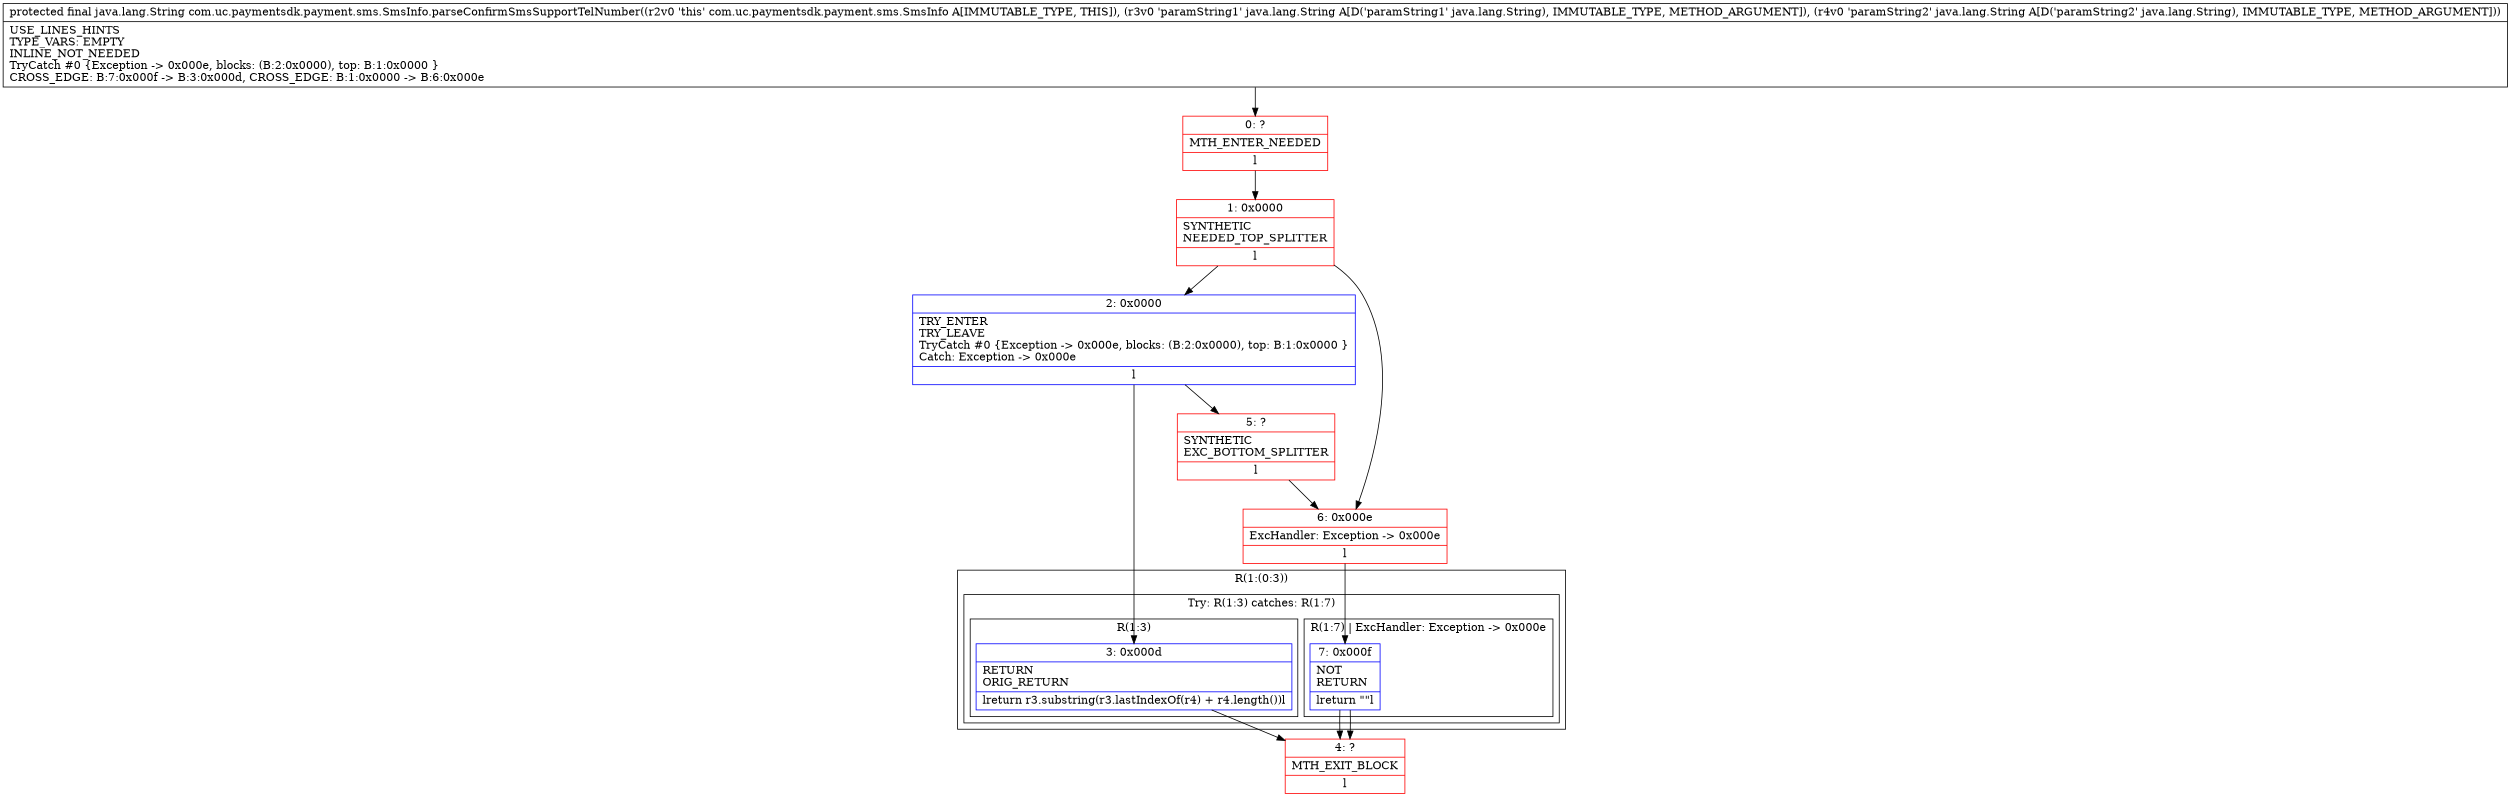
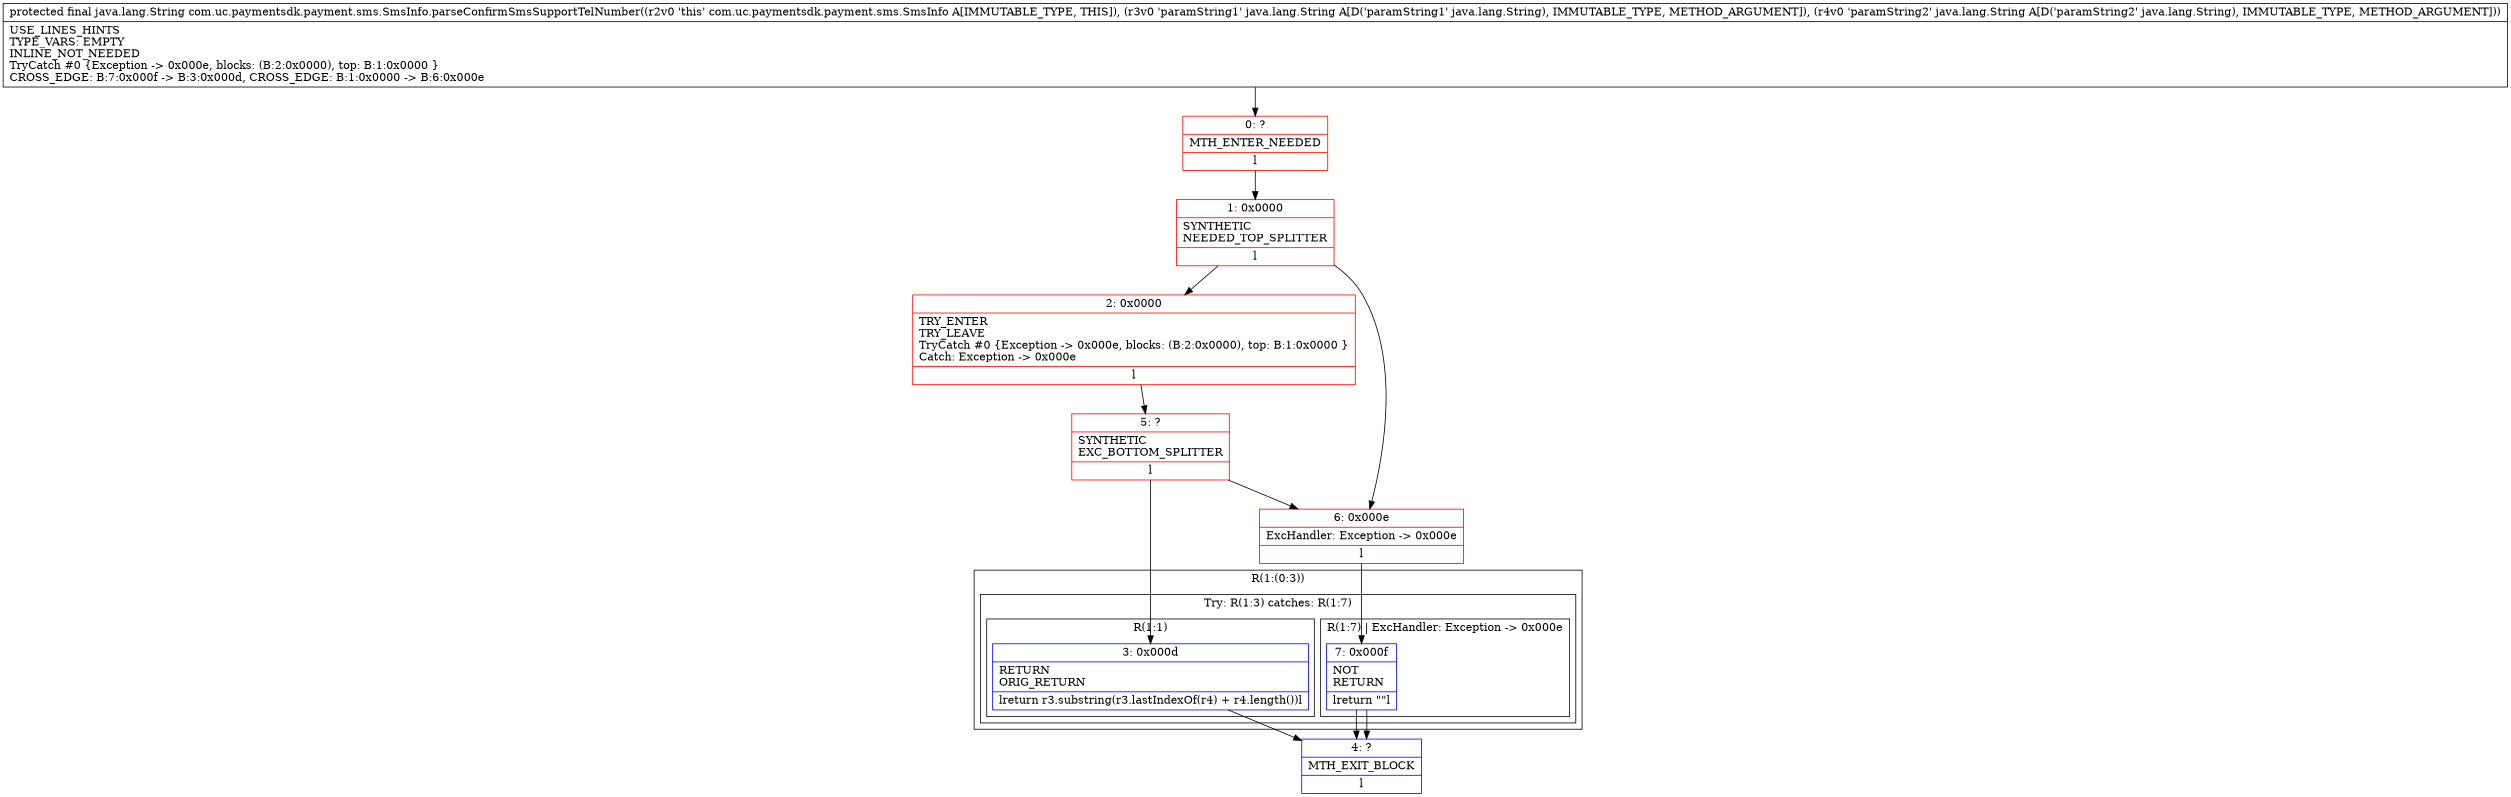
node "2: 0x0000": color blue -> red
edge "2: 0x0000" -> "3: 0x000d": now "5: ?" -> "3: 0x000d"
cluster "R(1:3)": label "R(1:3)" -> "R(1:1)"
node "4: ?": color red -> blue
